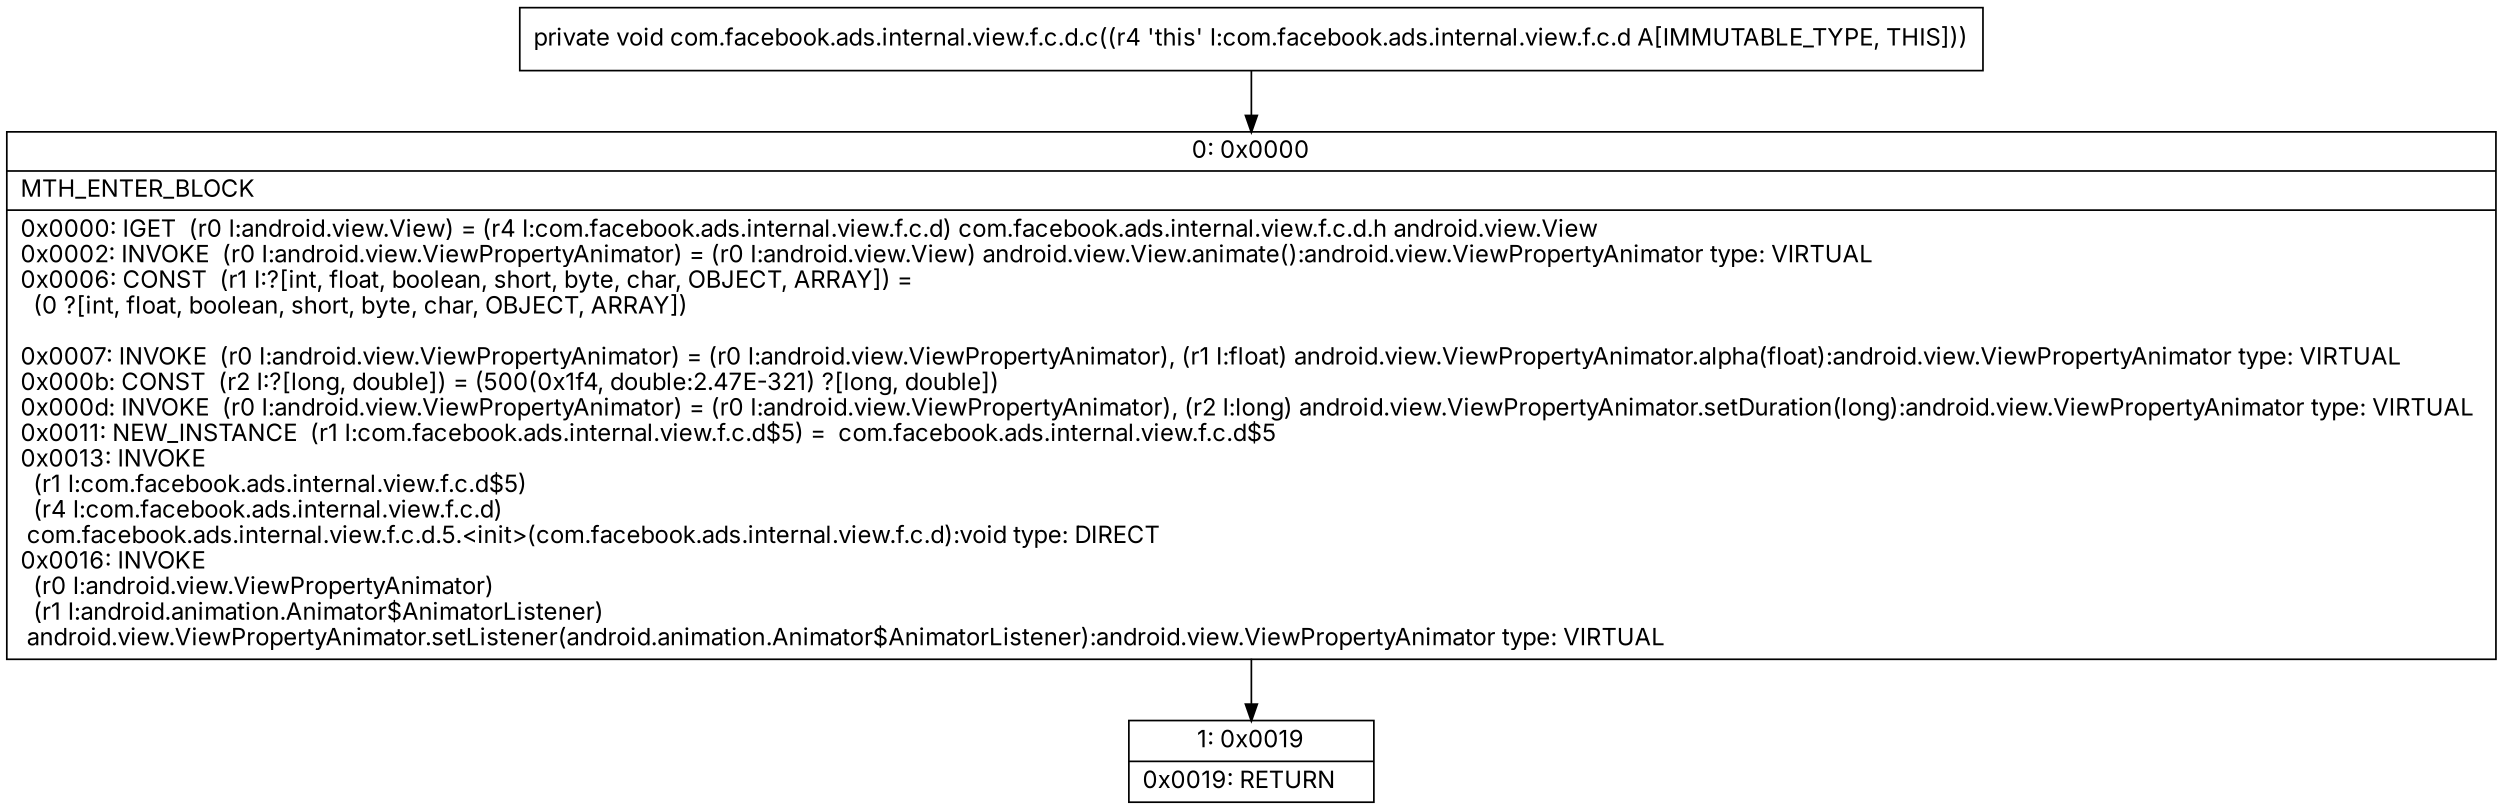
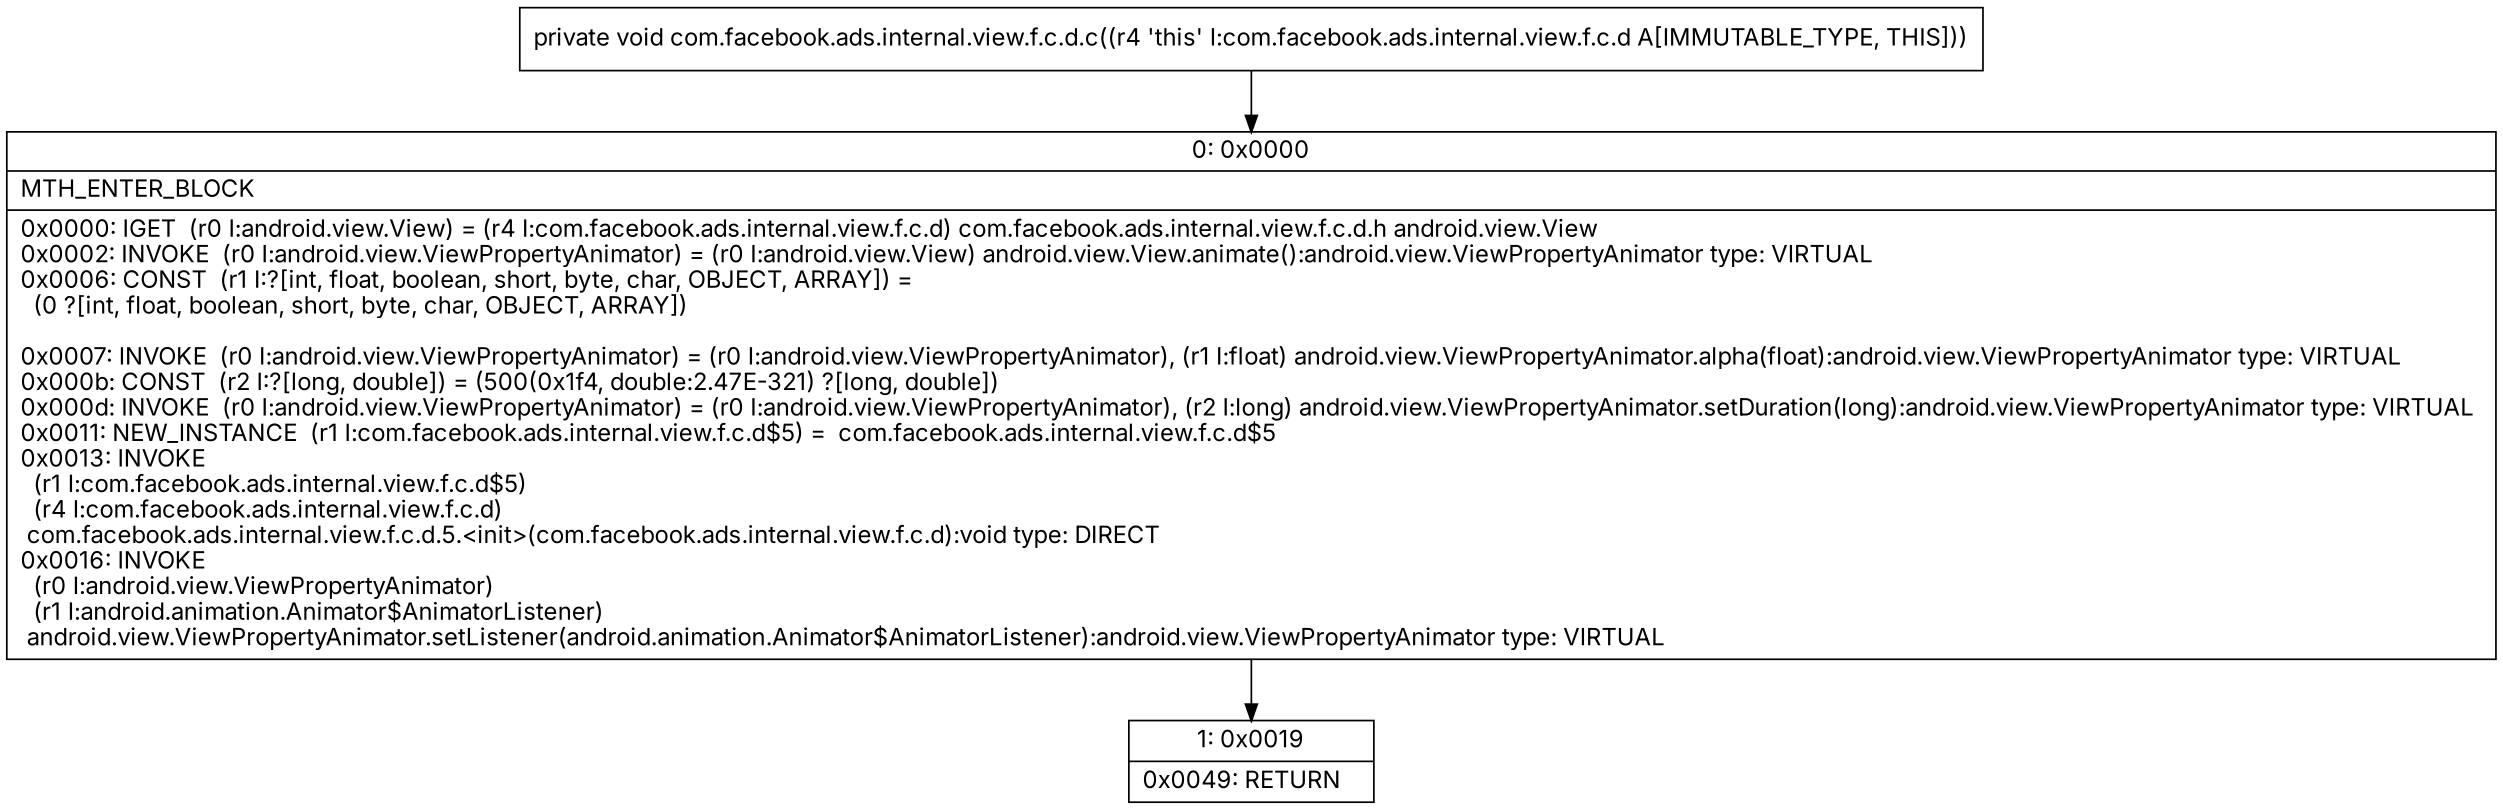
node "1: 0x0019": text "0x0019: RETURN" -> "0x0049: RETURN"
